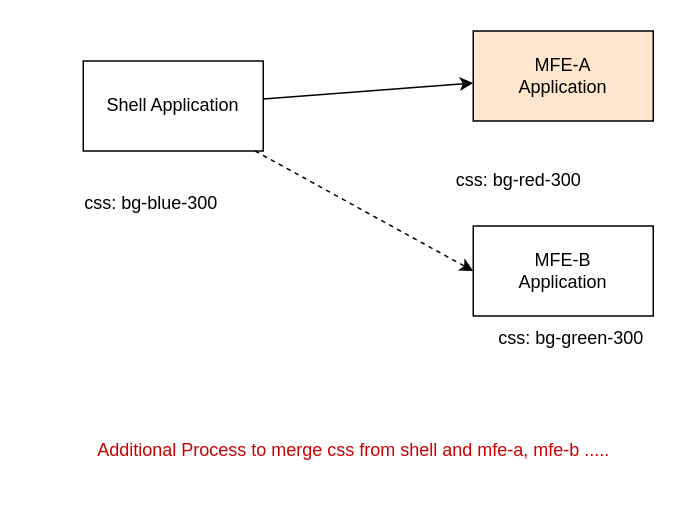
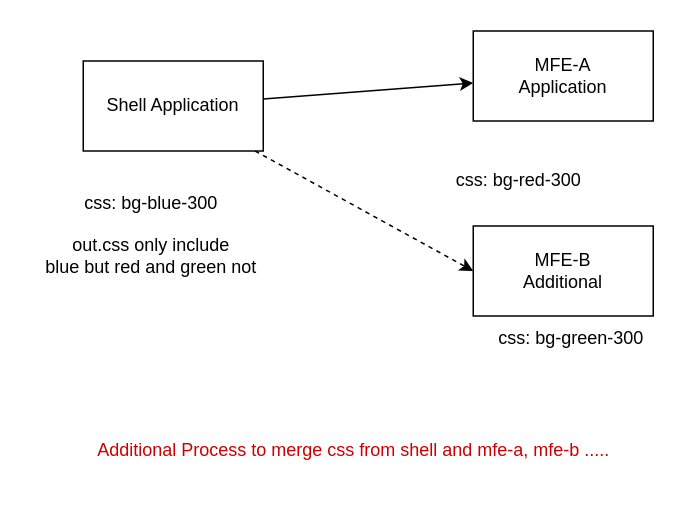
node "MFE-A Application": fillcolor #ffe6cc -> #ffffff
node "out.css only include blue but red and green not": added
node "MFE-B Application": label "MFE-B Application" -> "MFE-B Additional"
